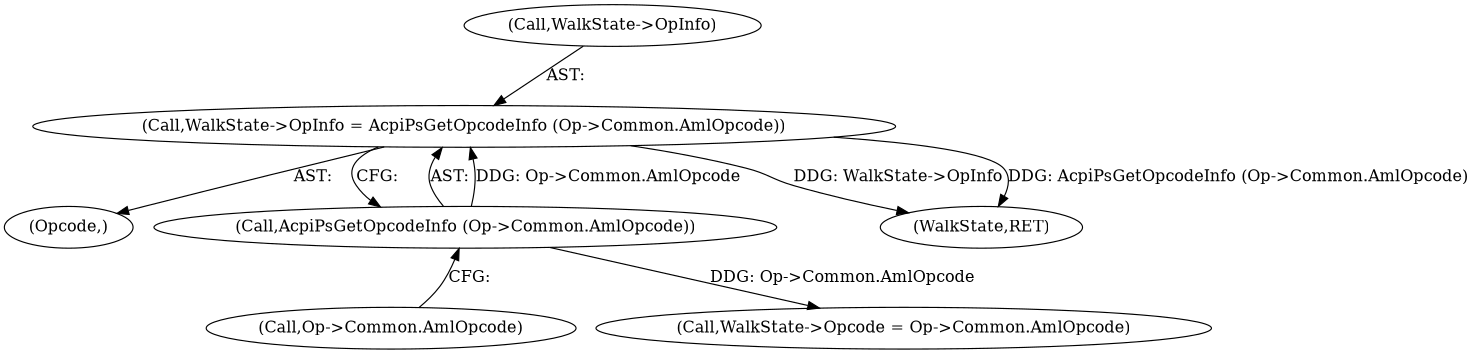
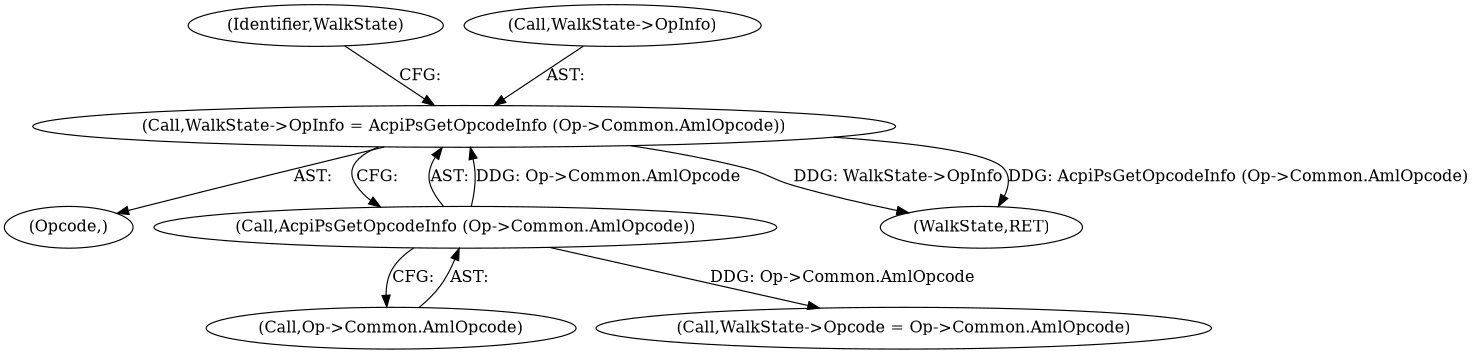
node "(Identifier,WalkState)": added
edge "(Call,AcpiPsGetOpcodeInfo (Op->Common.AmlOpcode))" -> "(Call,Op->Common.AmlOpcode)": added, label "CFG:"
edge "(Call,Op->Common.AmlOpcode)" -> "(Call,AcpiPsGetOpcodeInfo (Op->Common.AmlOpcode))": label "CFG: " -> "AST: "
